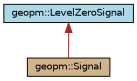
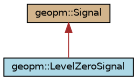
edge "geopm::Signal" -> "geopm::LevelZeroSignal": reversed
